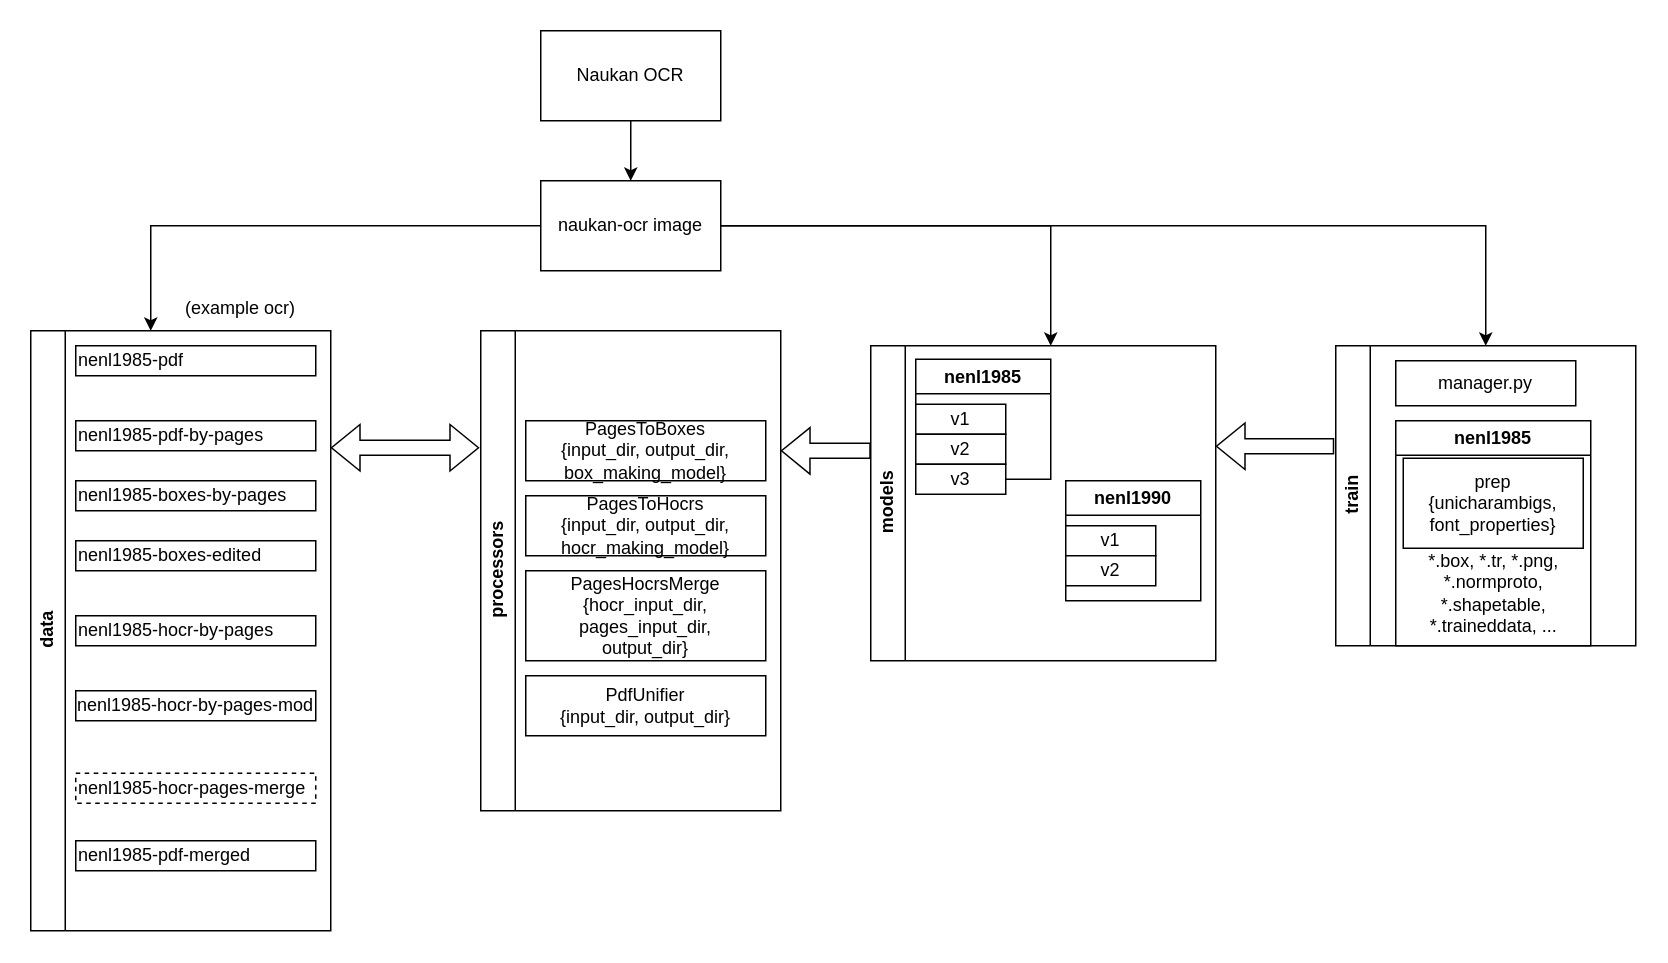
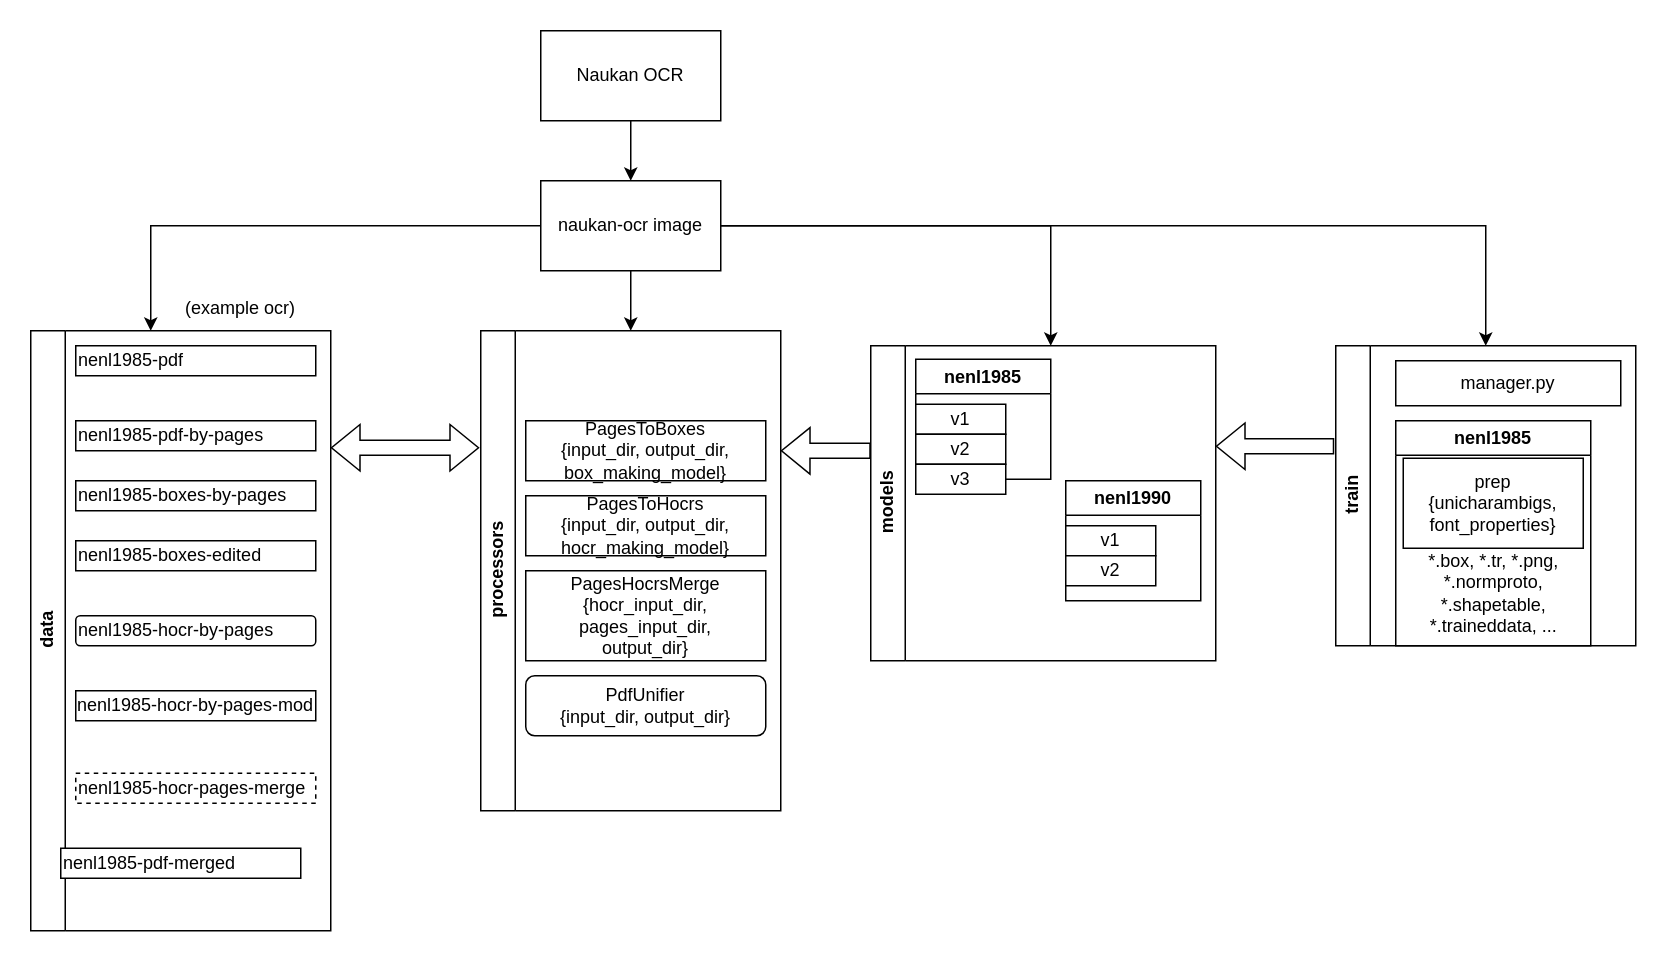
edge "naukan-ocr image" -> "processors": added
node "manager.py": size 180x45 -> 225x45
node "nenl1985-hocr-by-pages": shape rectangle -> rounded rectangle
node "PdfUnifier {input_dir, output_dir}": shape rectangle -> rounded rectangle
node "nenl1985-pdf-merged": moved (196, 856) -> (181, 863)
